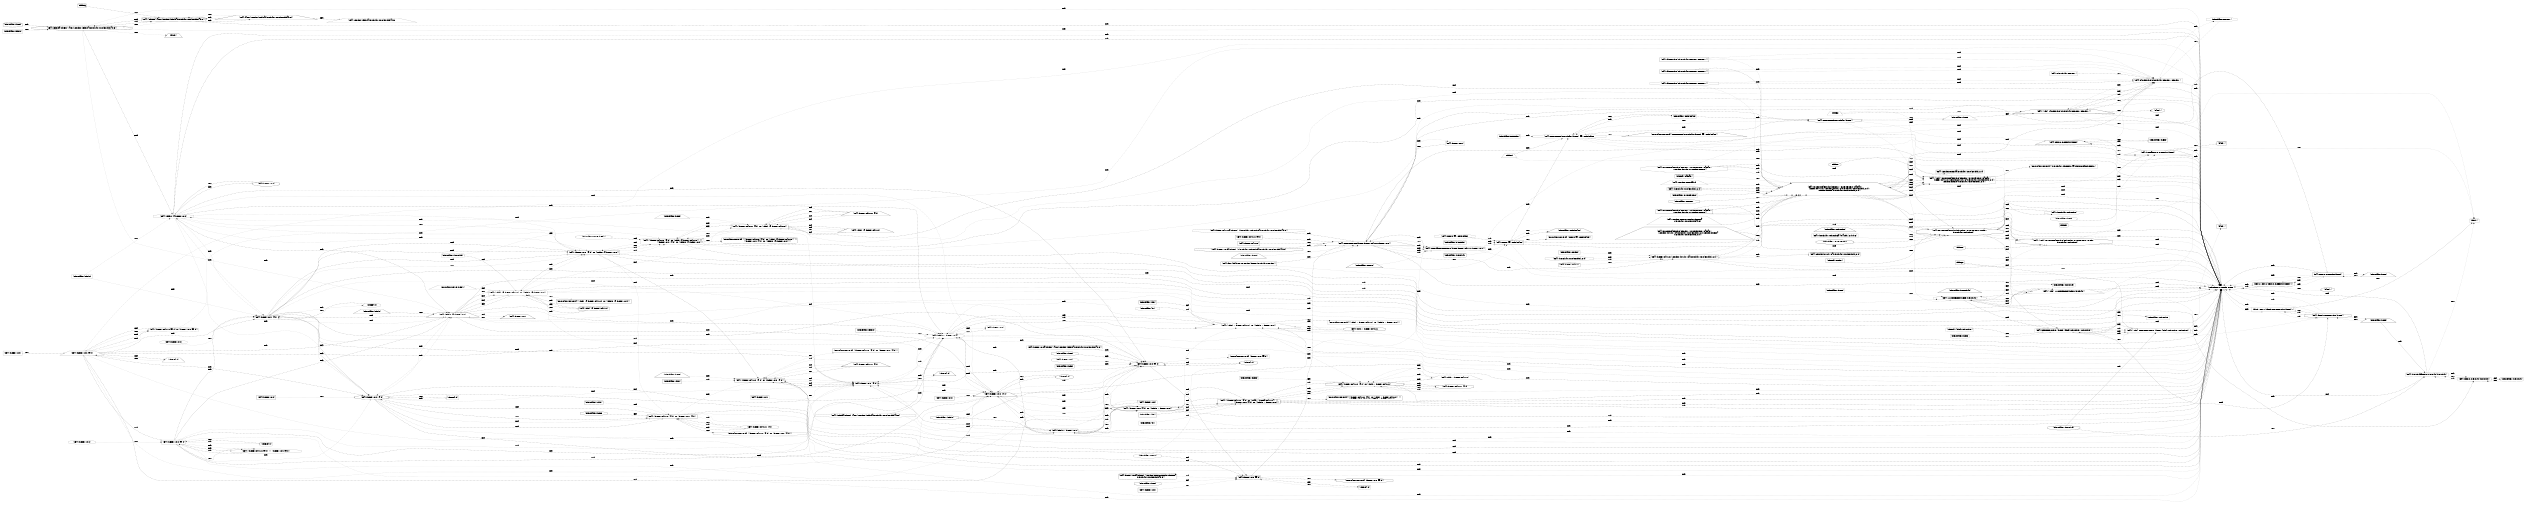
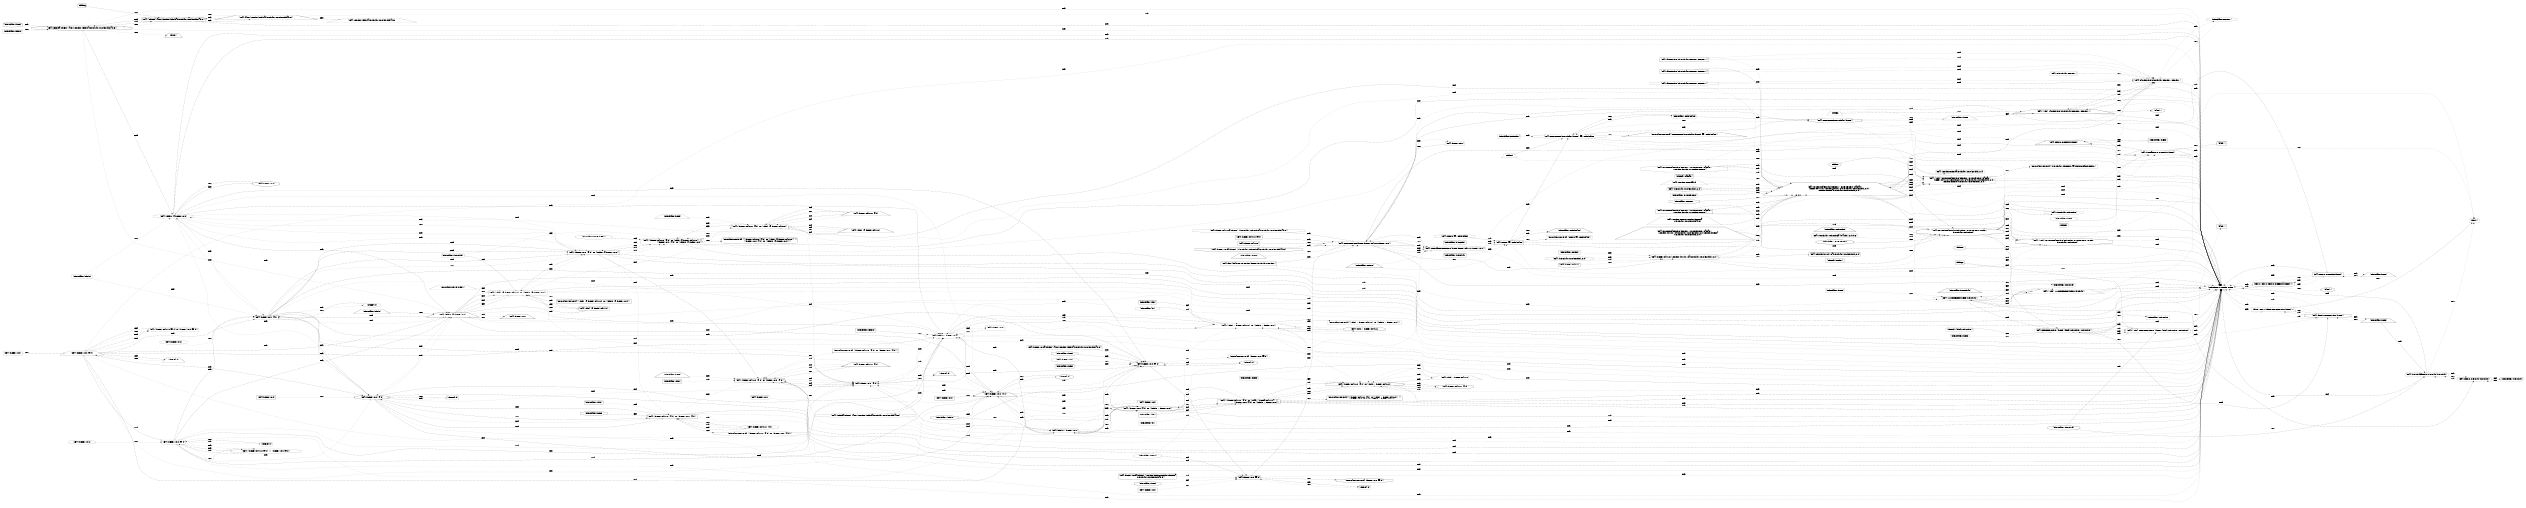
edge "(Call,(image->columns == 0) && (image->rows == 0))" -> "(MethodReturn,static Image *)": now "(Call,floor(metrics.height+draw_info->stroke_width+0.5))" -> "(MethodReturn,static Image *)"
